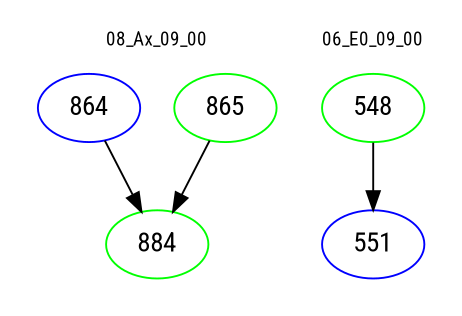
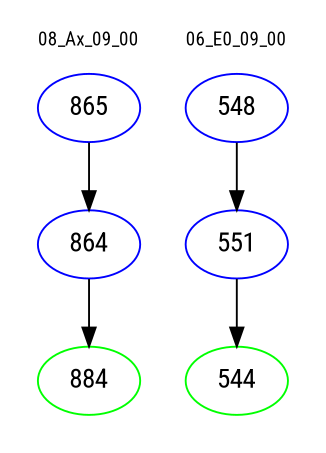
node "865": color green -> blue
node "548": color green -> blue
edge "865" -> "884": now "865" -> "864"
node "544": added
